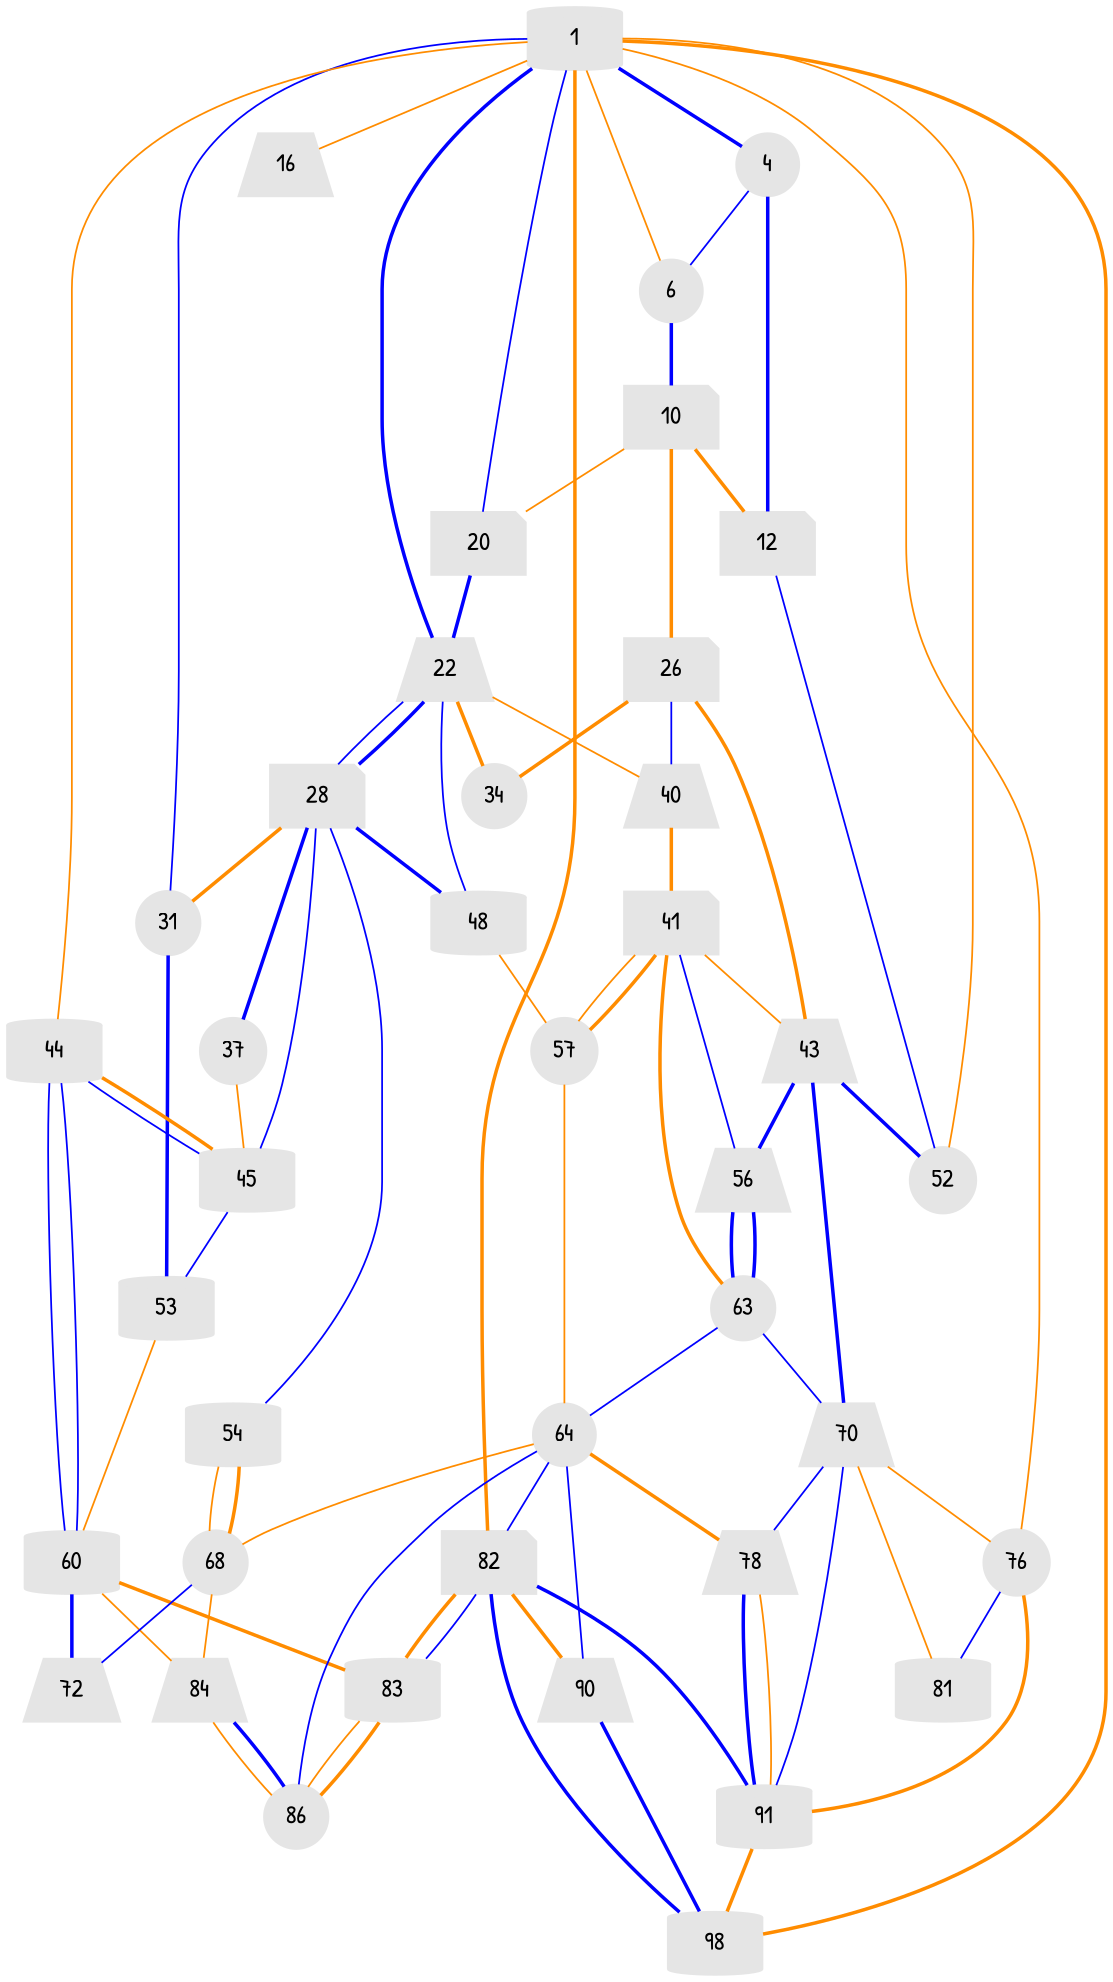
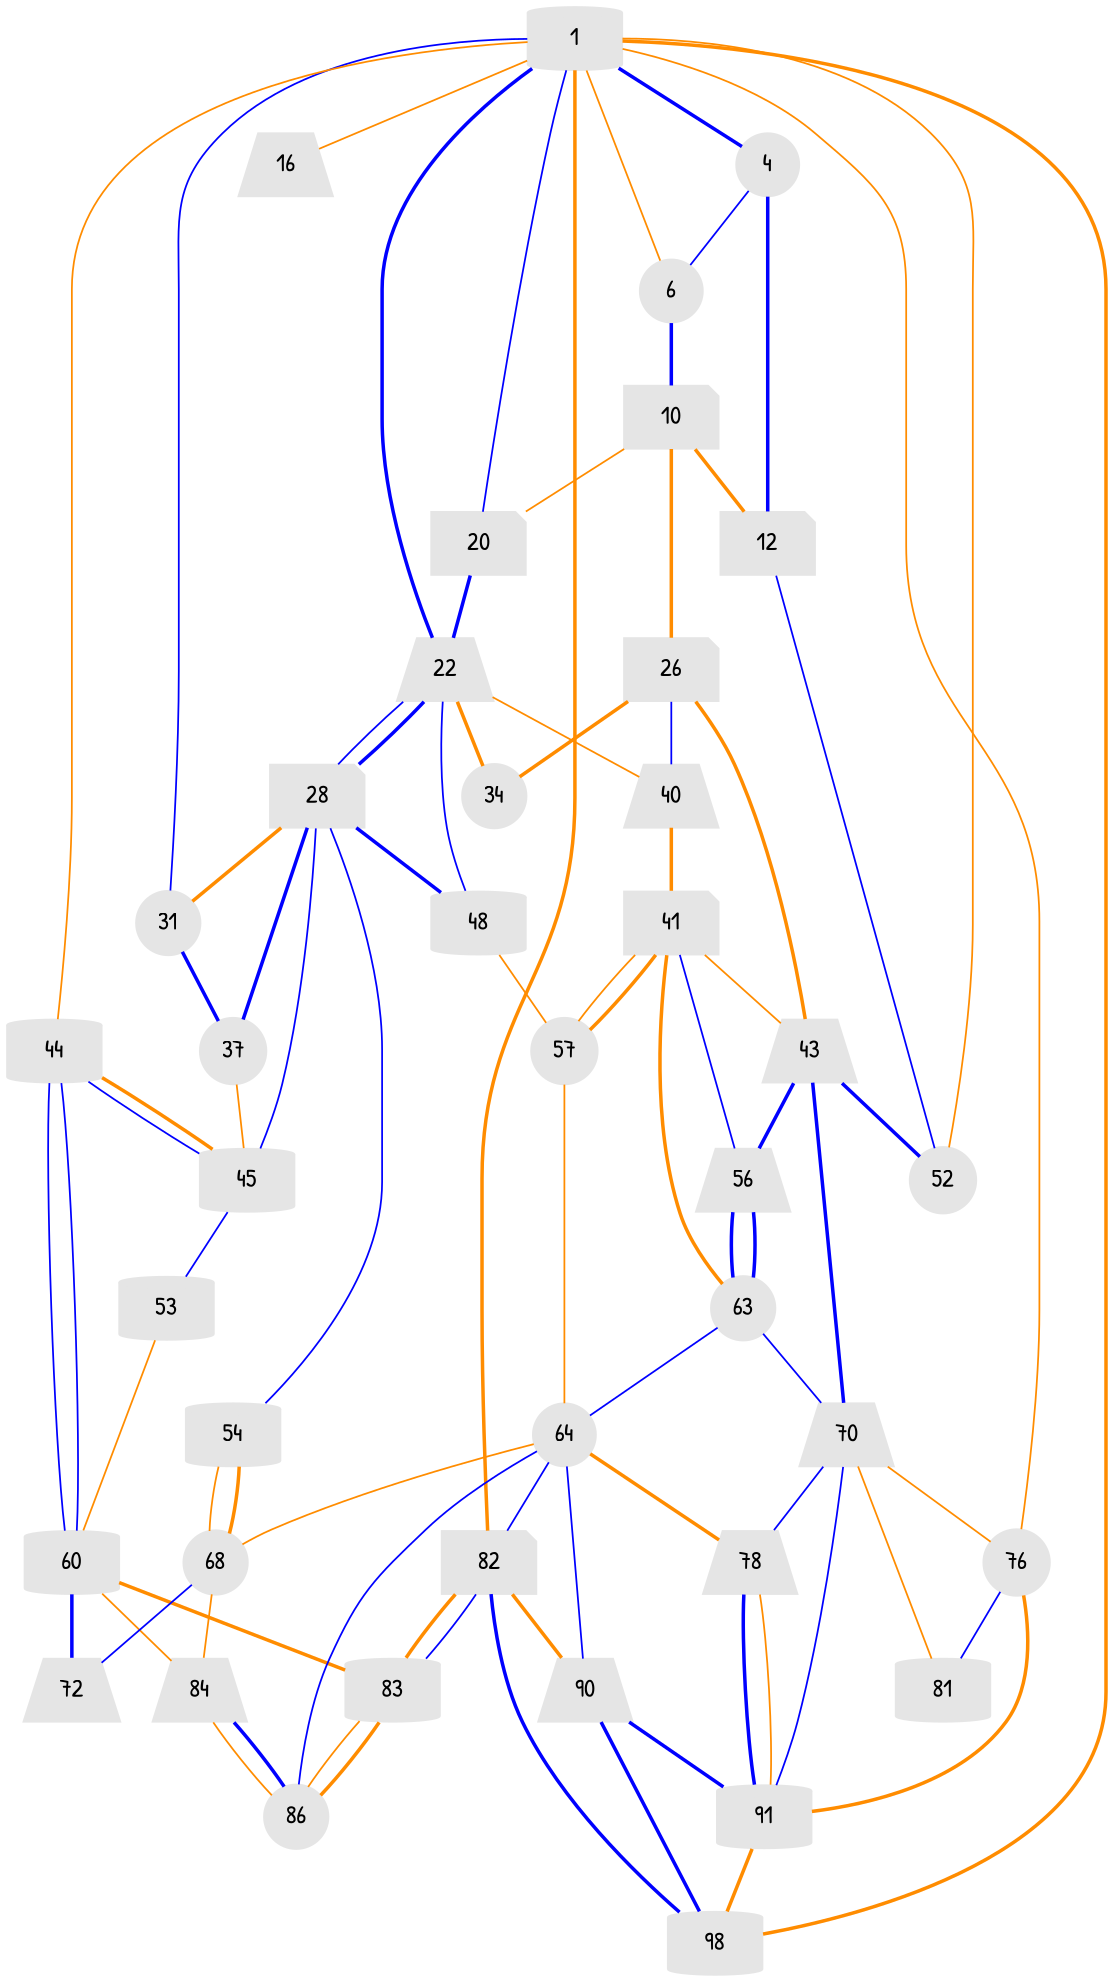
edge "31" -- "53": now "31" -- "37"
edge "82" -- "91": now "90" -- "91"
